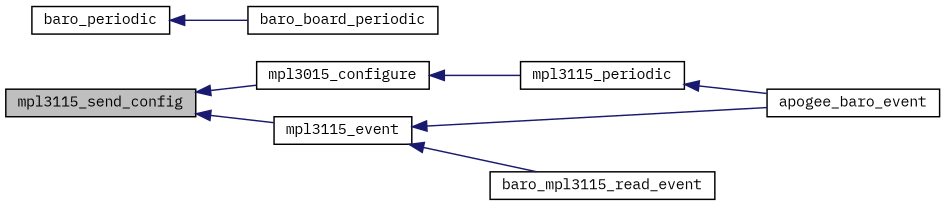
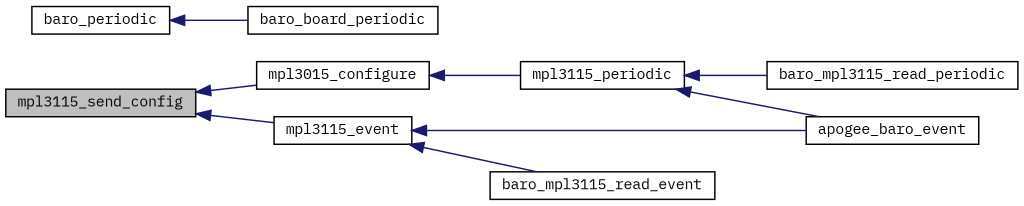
node "baro_mpl3115_read_periodic": added
